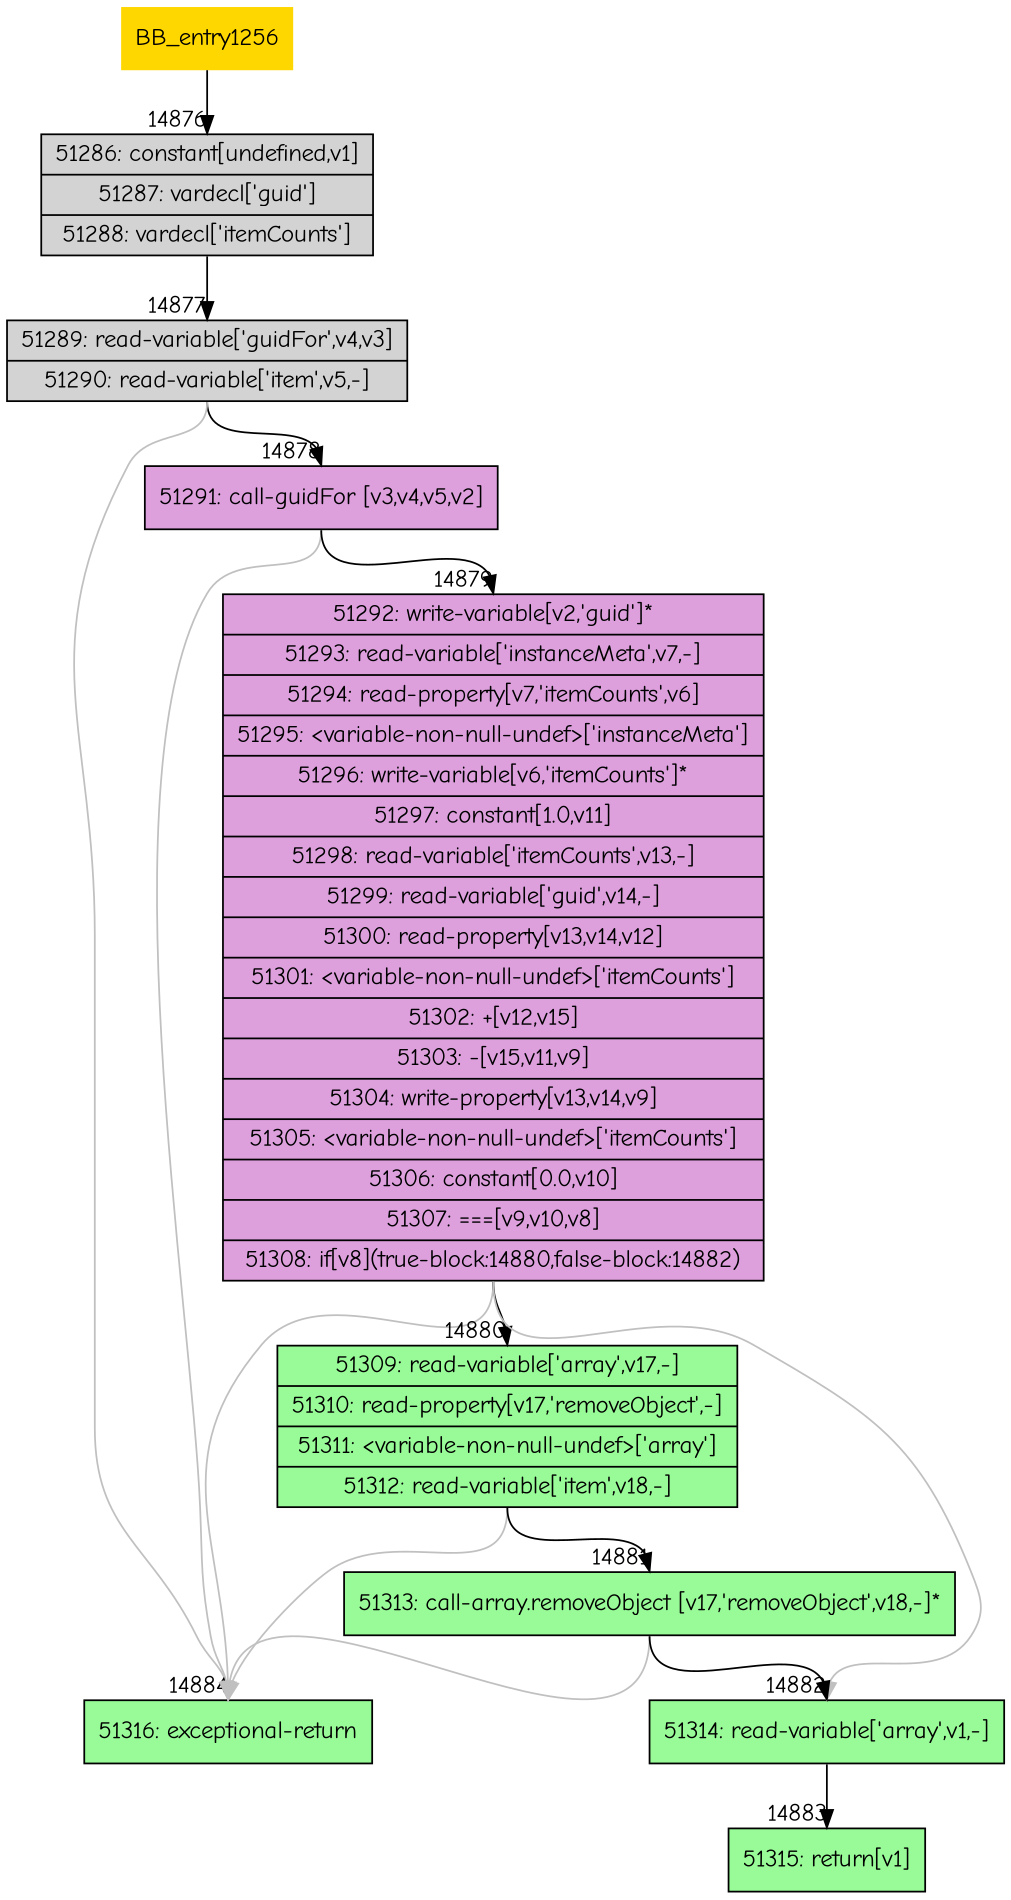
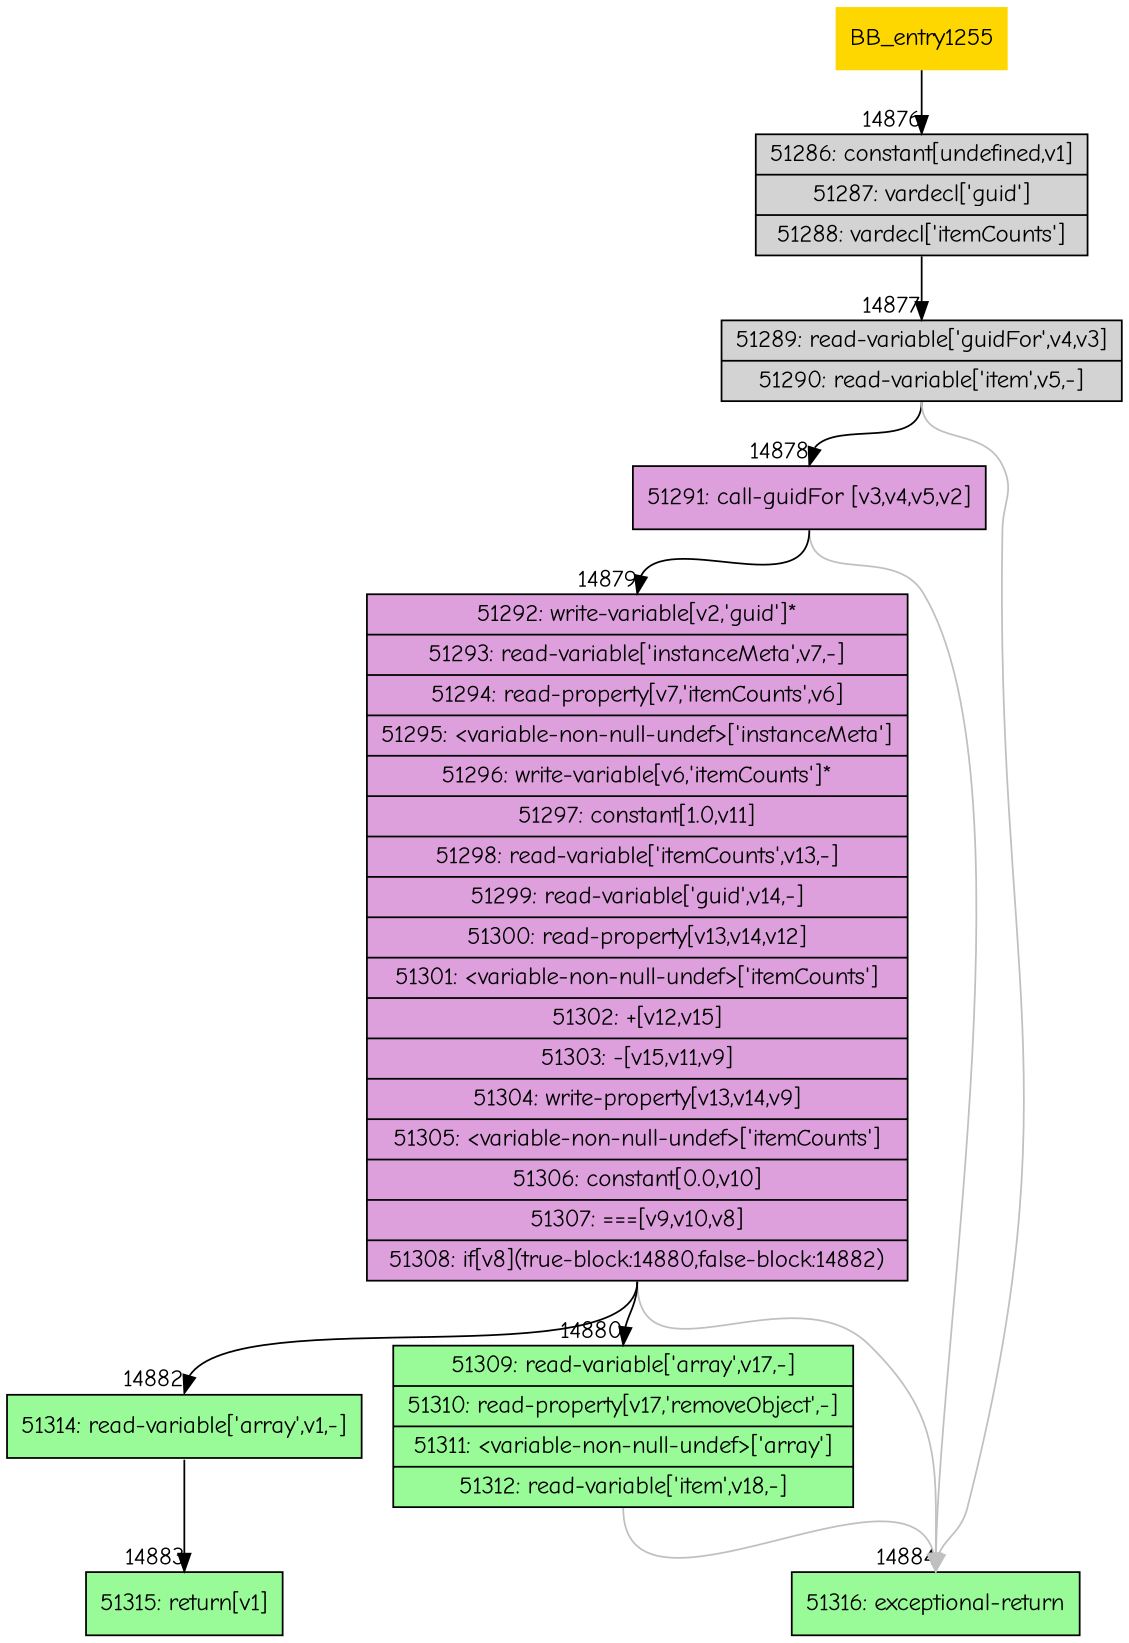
node "BB_entry1256": label "BB_entry1256" -> "BB_entry1255"
edge "51292: write-variable[v2,'guid']*" -> "51314: read-variable['array',v1,-]": color gray -> black
node "51313: call-array.removeObject [v17,'removeObject',v18,-]*": removed
